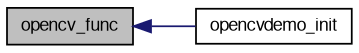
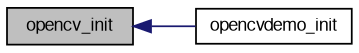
node "opencv_func": label "opencv_func" -> "opencv_init"
